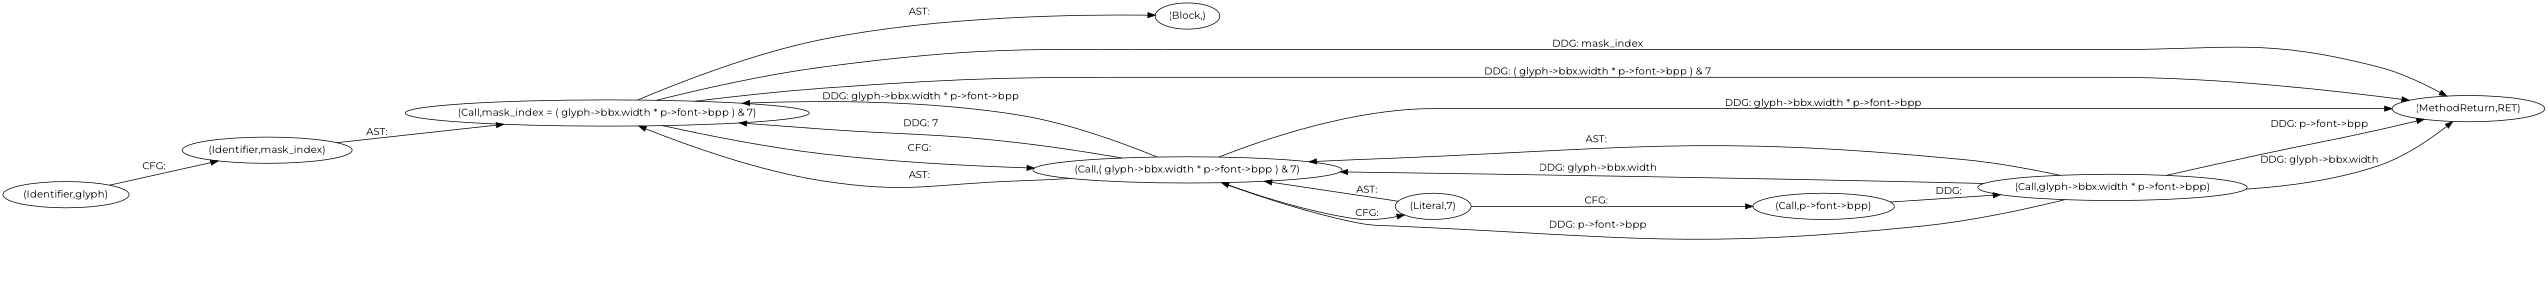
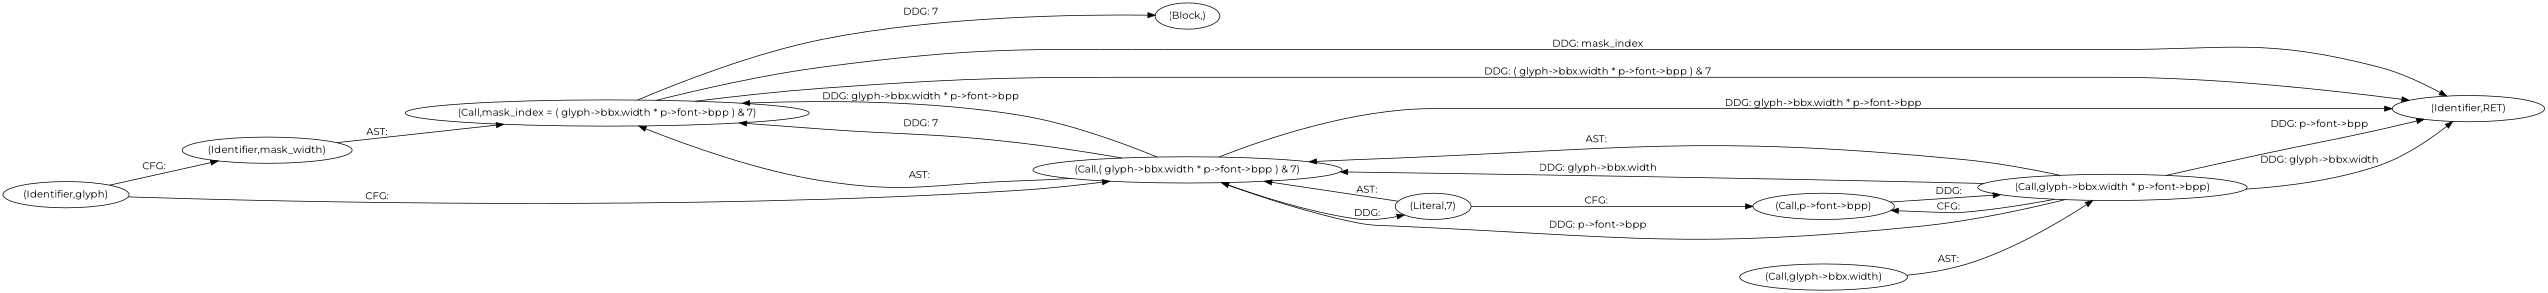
edge "(Call,mask_index = ( glyph->bbx.width * p->font->bpp ) & 7)" -> "(Block,)": label "AST: " -> "DDG: 7"
node "(MethodReturn,RET)": label "(MethodReturn,RET)" -> "(Identifier,RET)"
node "(Identifier,mask_index)": label "(Identifier,mask_index)" -> "(Identifier,mask_width)"
edge "(Call,mask_index = ( glyph->bbx.width * p->font->bpp ) & 7)" -> "(Call,( glyph->bbx.width * p->font->bpp ) & 7)": now "(Identifier,glyph)" -> "(Call,( glyph->bbx.width * p->font->bpp ) & 7)"
edge "(Call,glyph->bbx.width * p->font->bpp)" -> "(Call,p->font->bpp)": added, label "CFG:"
edge "(Call,( glyph->bbx.width * p->font->bpp ) & 7)" -> "(Literal,7)": label "CFG: " -> "DDG: "
node "(Call,glyph->bbx.width)": added
